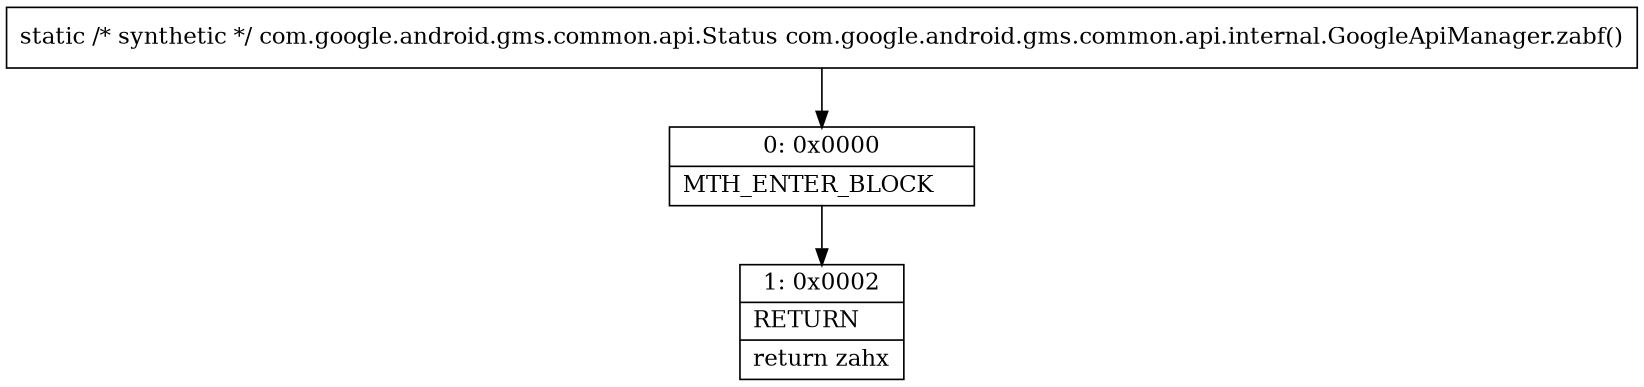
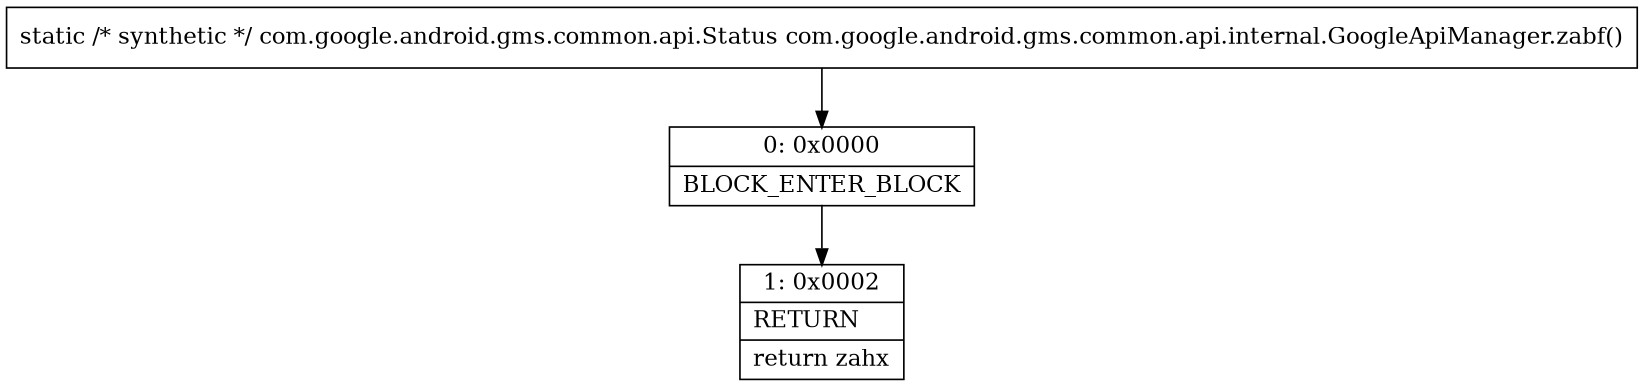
node "0: 0x0000": text "MTH_ENTER_BLOCK" -> "BLOCK_ENTER_BLOCK"
